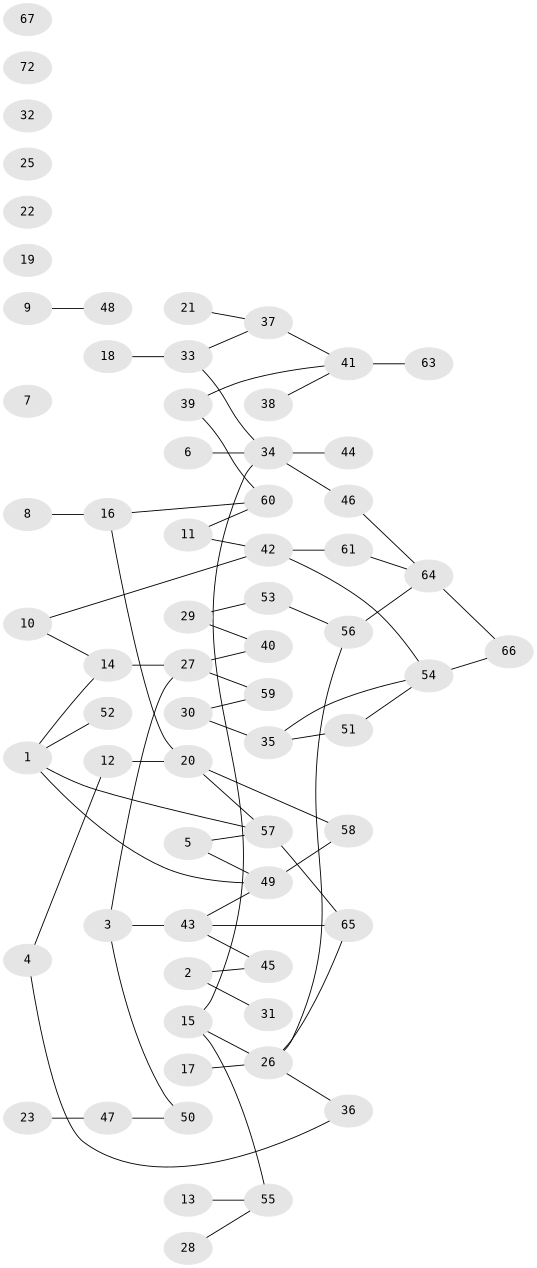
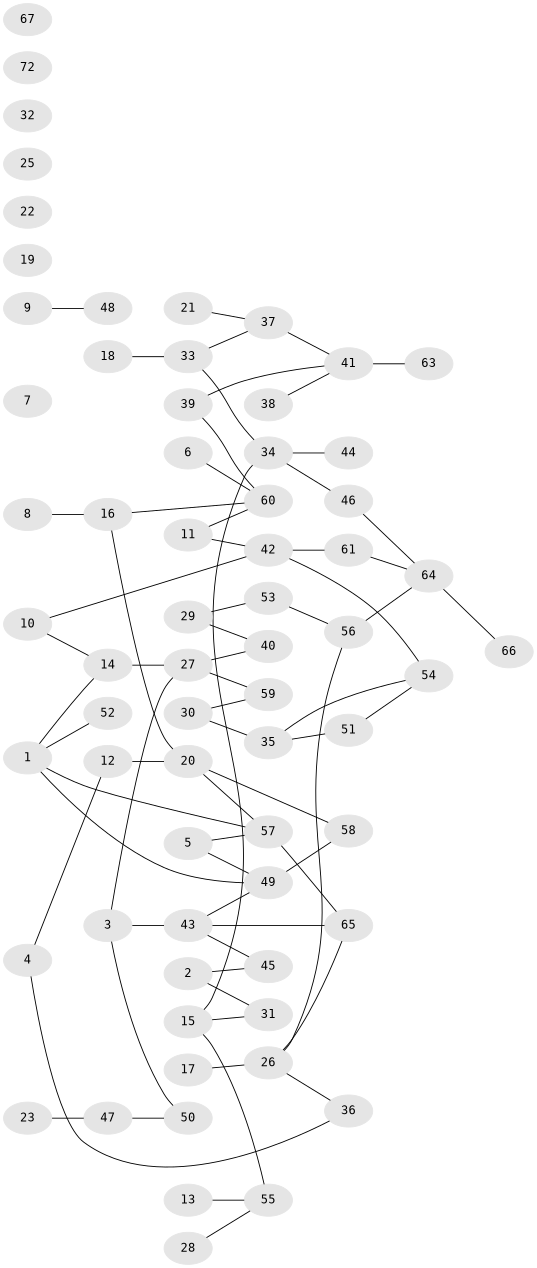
edge "6" -- "34": now "6" -- "60"
edge "66" -- "54": removed
edge "15" -- "26": now "15" -- "31"
